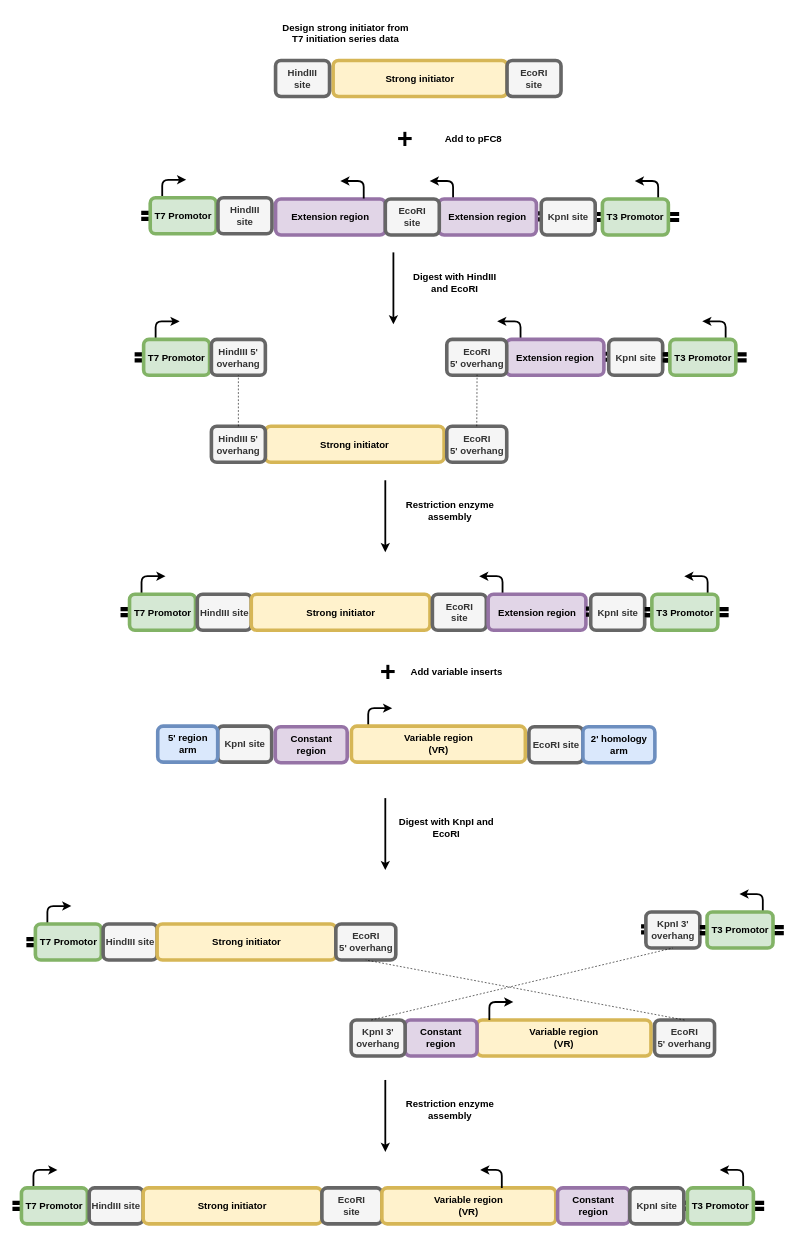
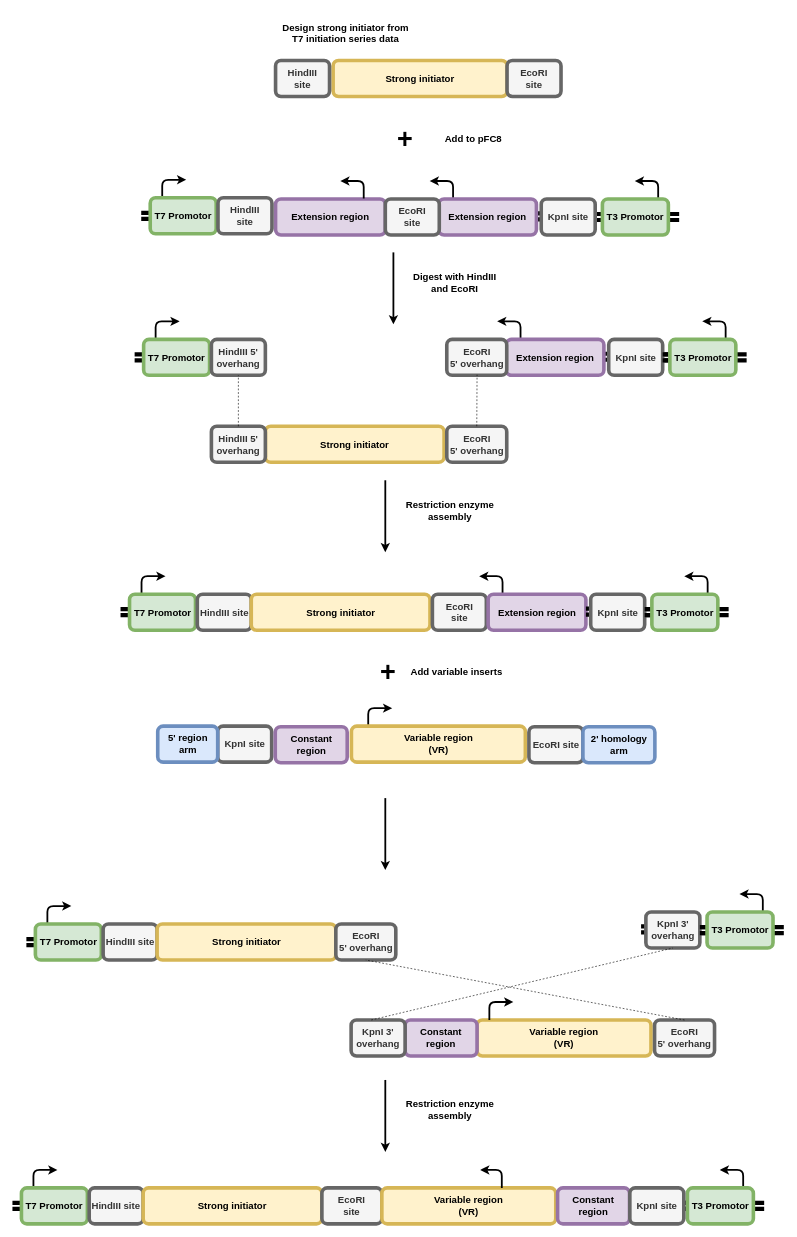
node "Digest with KnpI and EcoRI": removed
